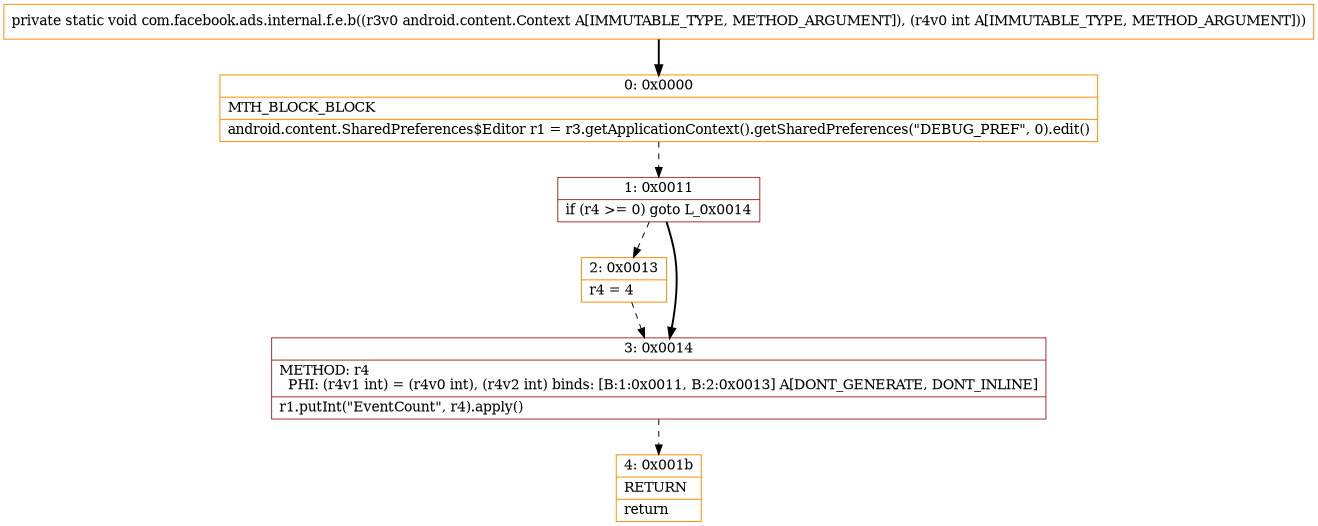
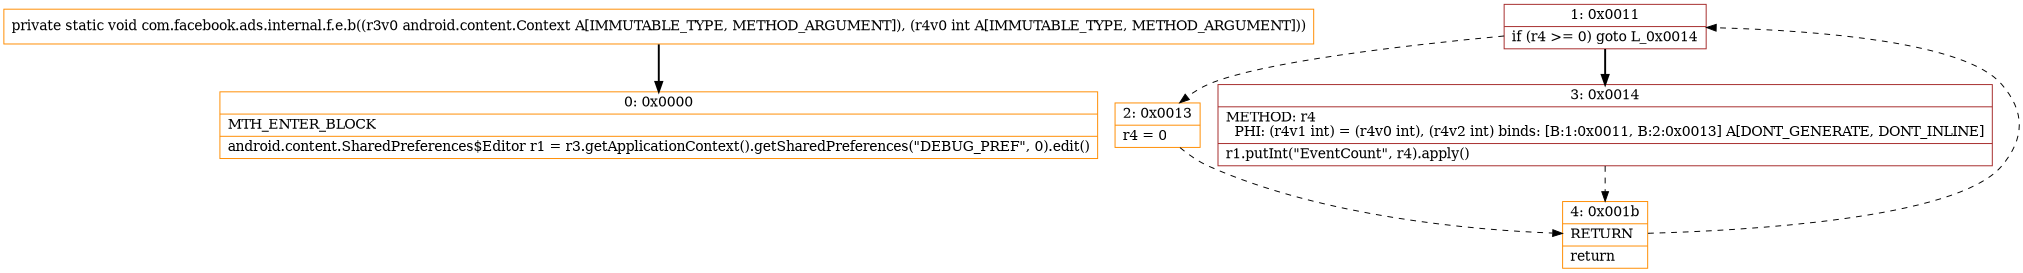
node "0: 0x0000": text "MTH_BLOCK_BLOCK" -> "MTH_ENTER_BLOCK"
edge "0: 0x0000" -> "1: 0x0011": now "4: 0x001b" -> "1: 0x0011"
node "2: 0x0013": text "r4 = 4" -> "r4 = 0"
edge "2: 0x0013" -> "3: 0x0014": now "2: 0x0013" -> "4: 0x001b"
